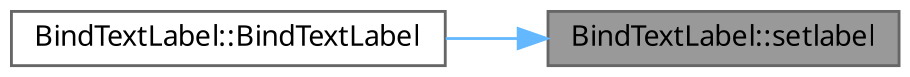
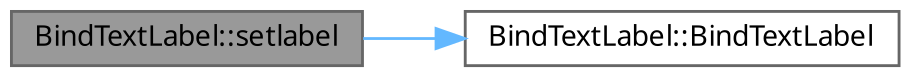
edge "BindTextLabel::BindTextLabel" -> "BindTextLabel::setlabel": reversed
